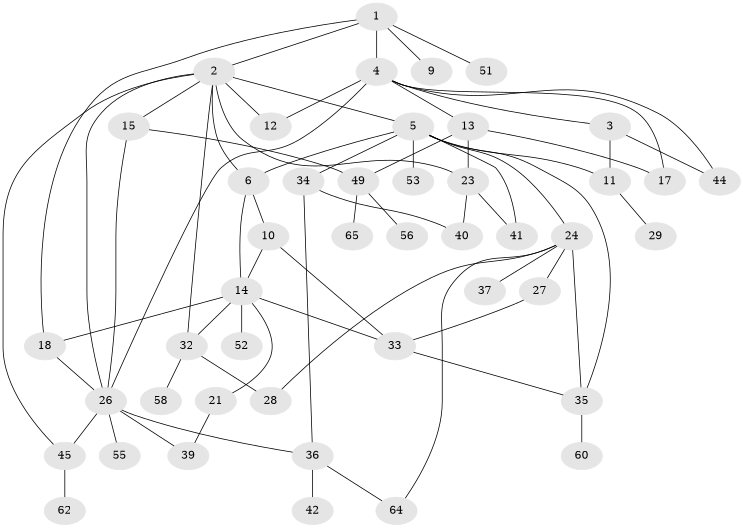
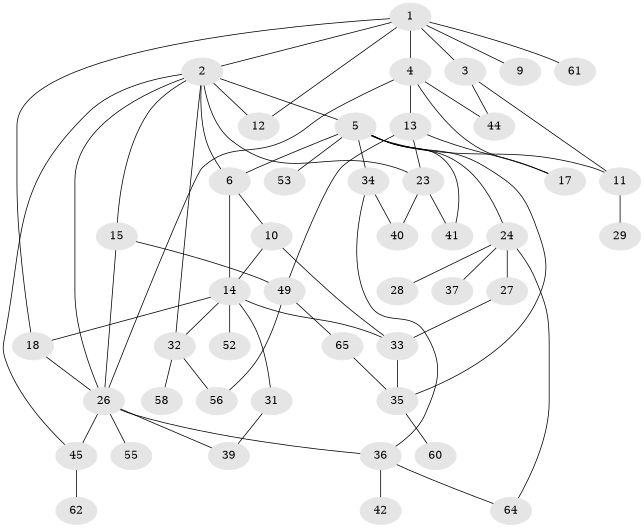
node "51": label "51" -> "61"
edge "4" -- "12": now "1" -- "12"
edge "4" -- "3": now "1" -- "3"
edge "24" -- "35": now "65" -- "35"
edge "32" -- "28": now "32" -- "56"
node "21": label "21" -> "31"
